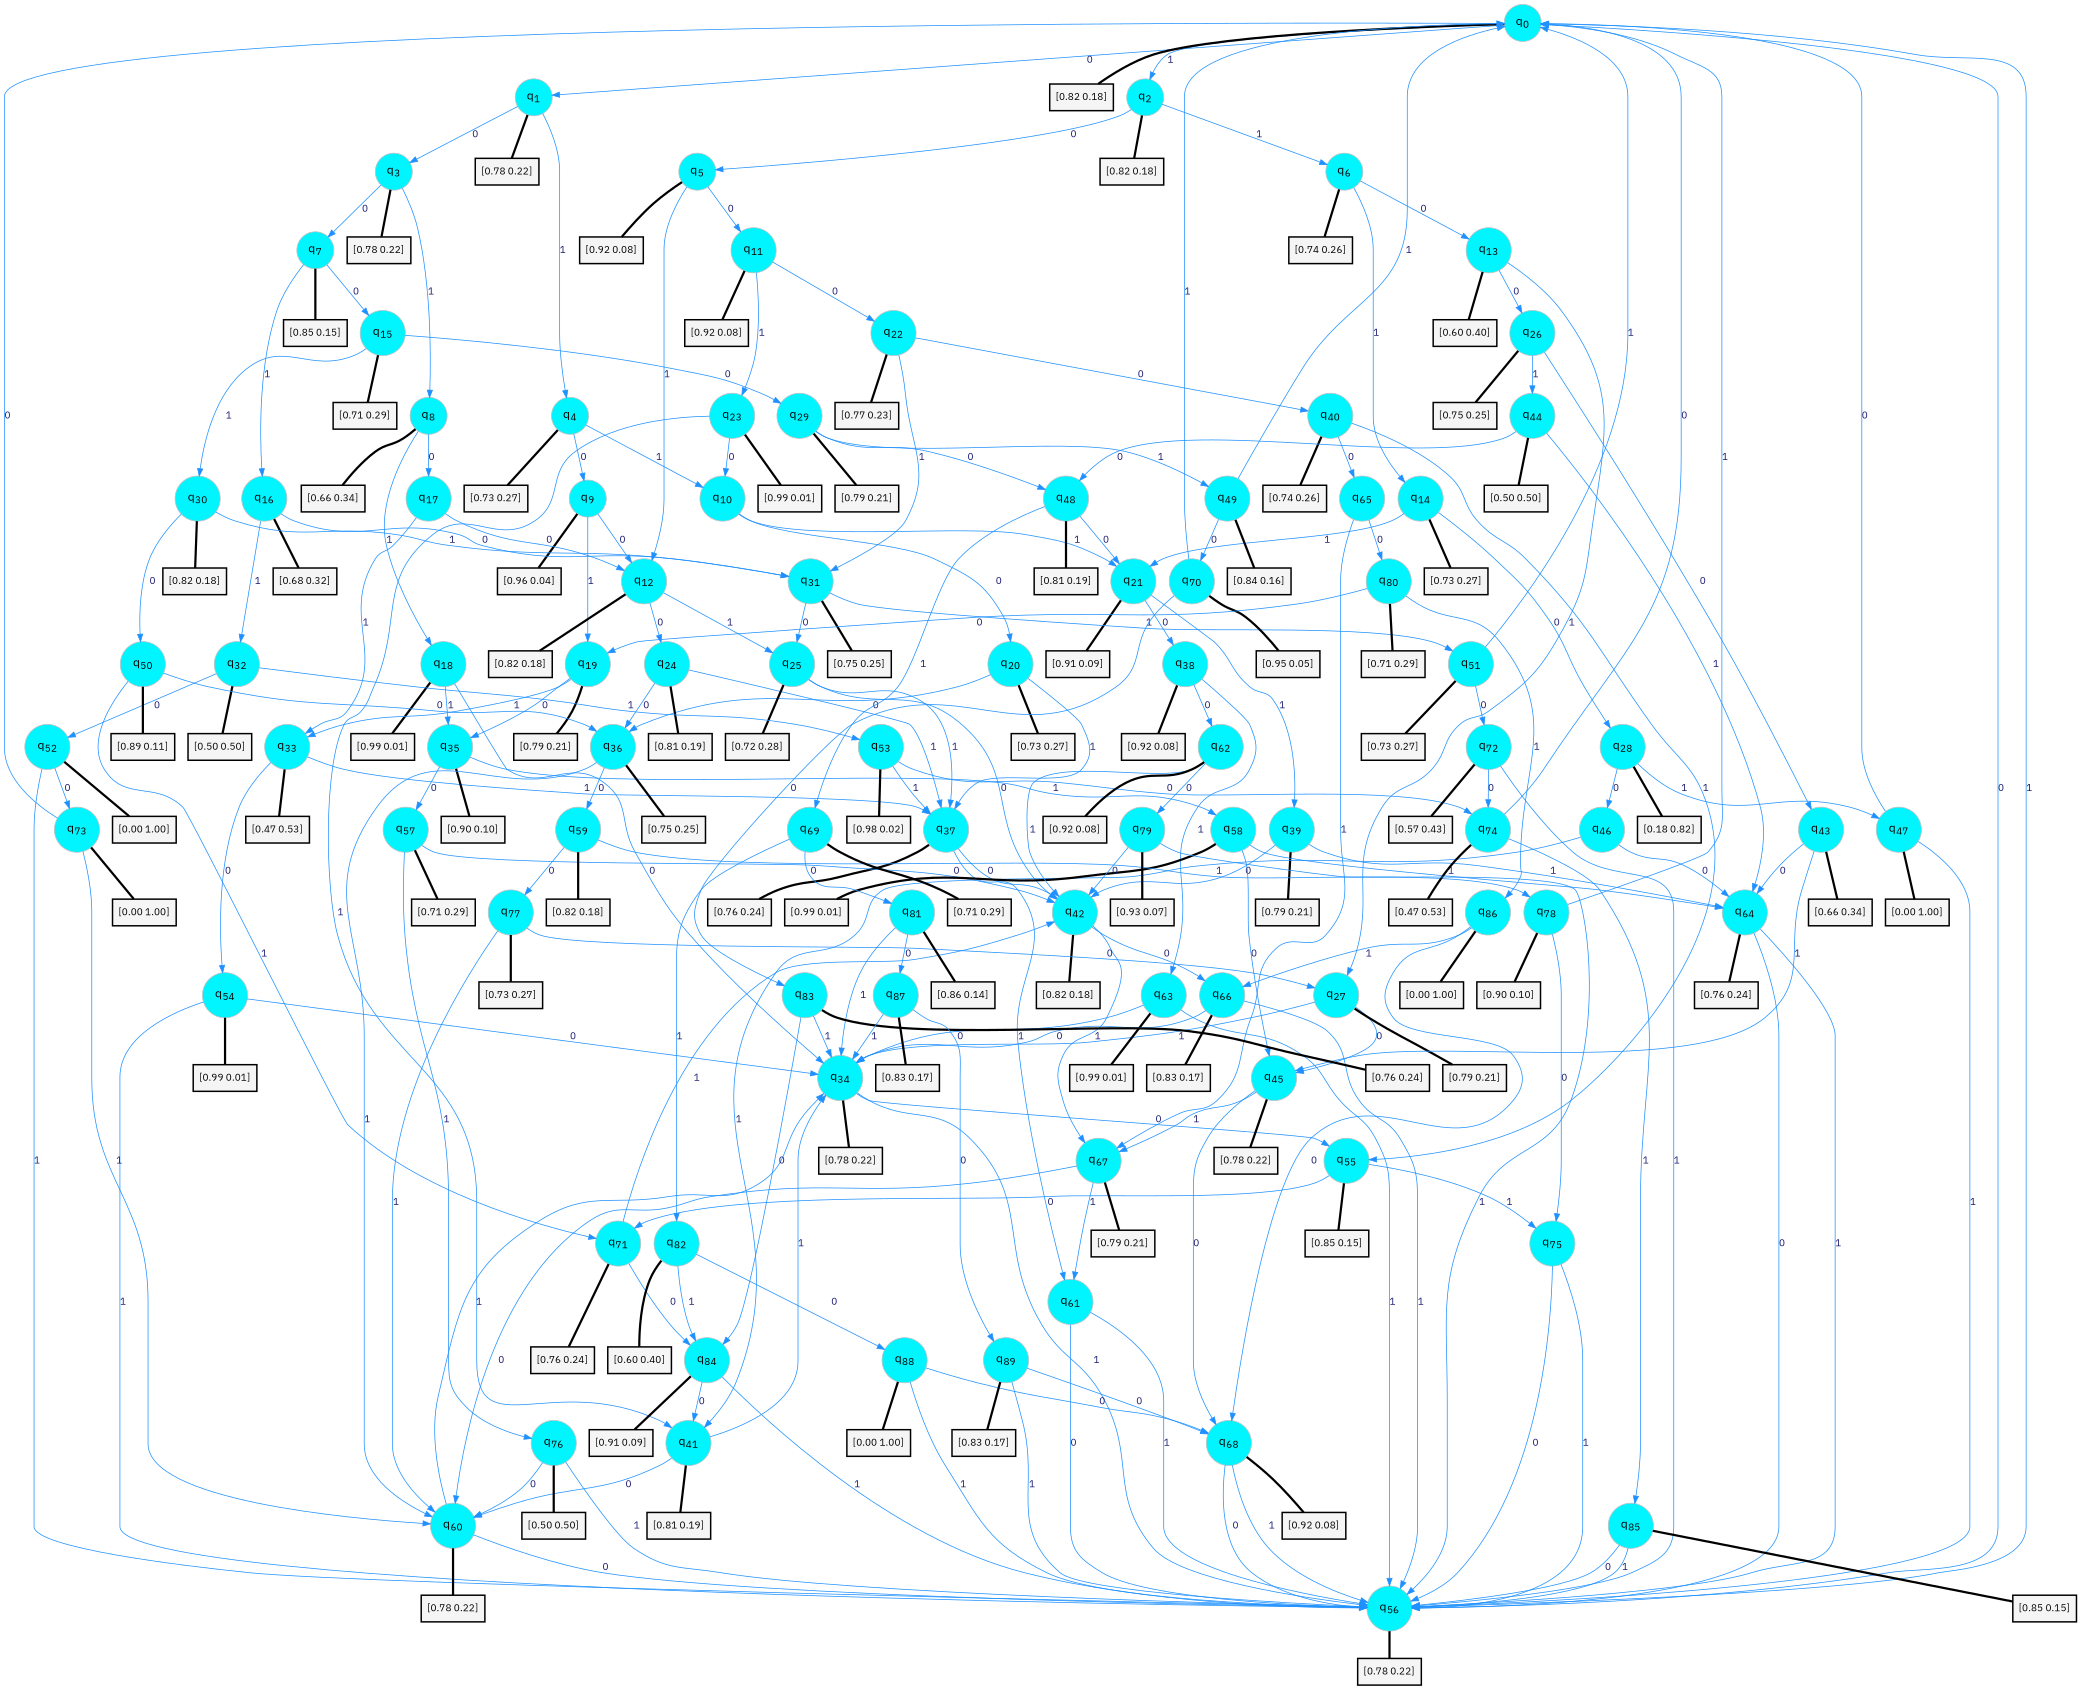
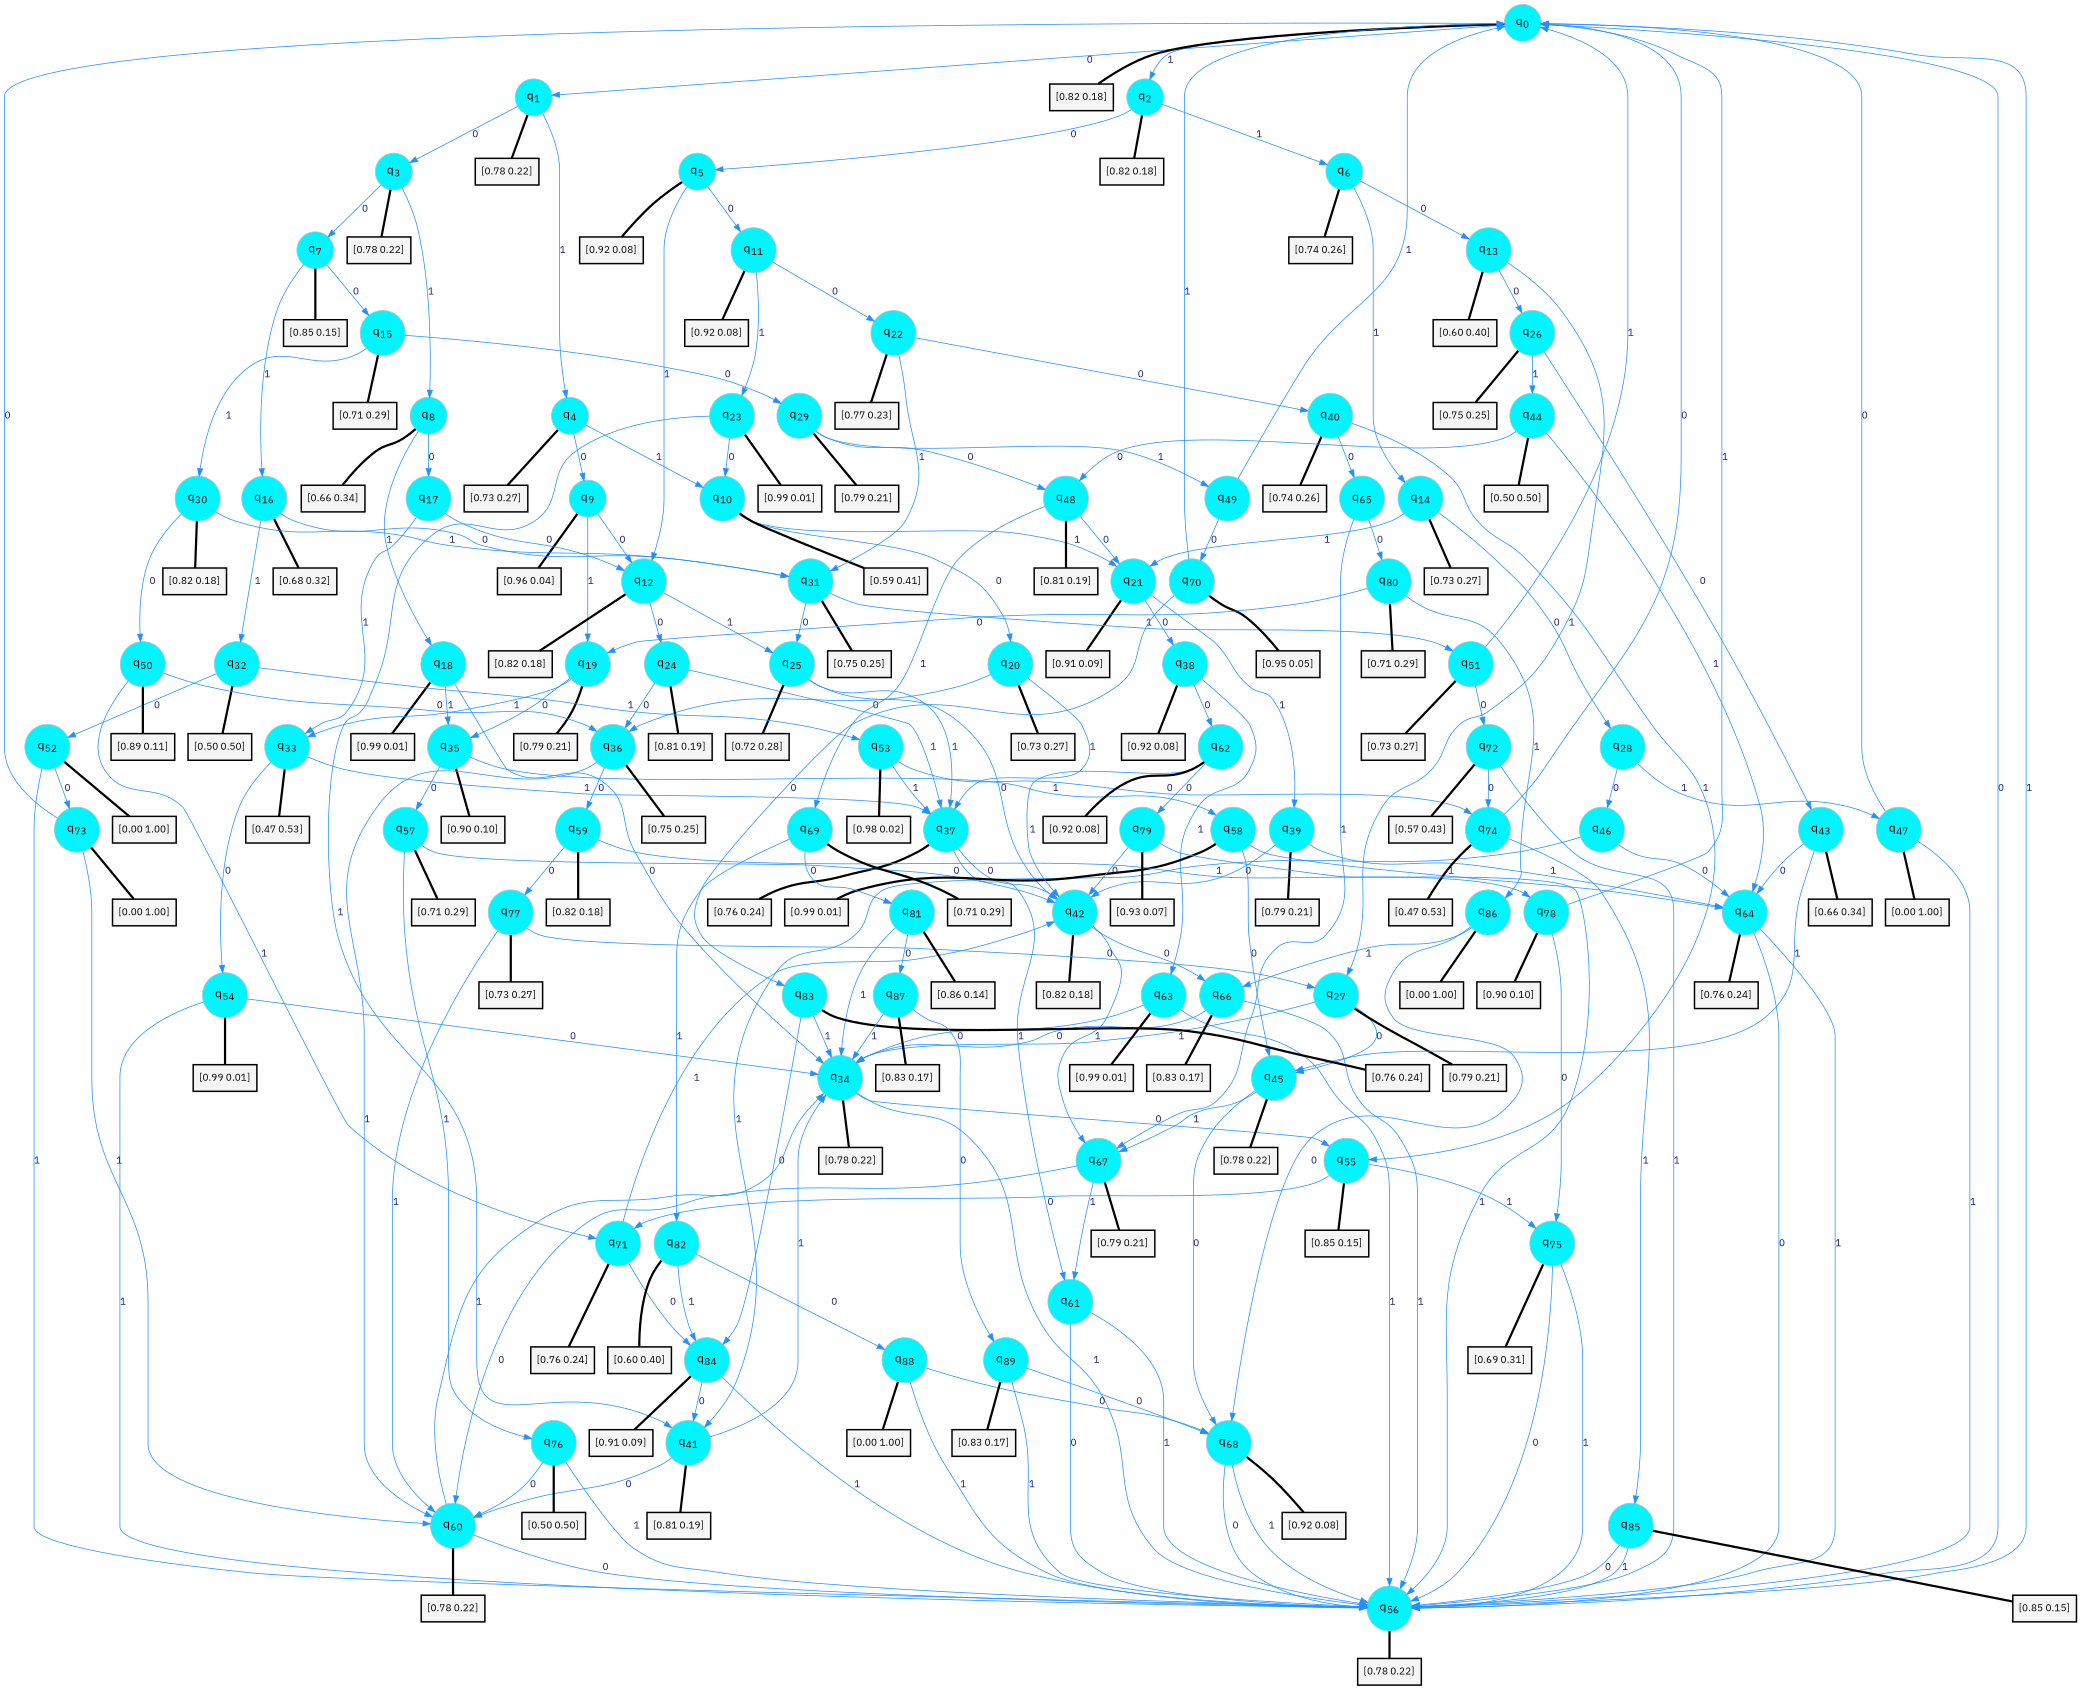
node "[0.59 0.41]": added
node "[0.84 0.16]": removed
node "[0.18 0.82]": removed
node "[0.69 0.31]": added
